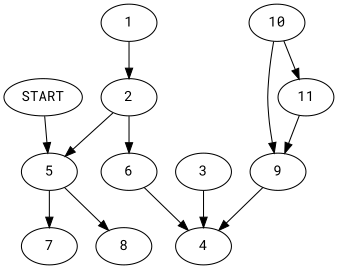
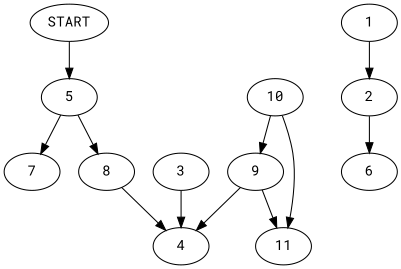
edge "11" -> "9": reversed
edge "2" -> "5": removed
edge "6" -> "4": now "8" -> "4"
